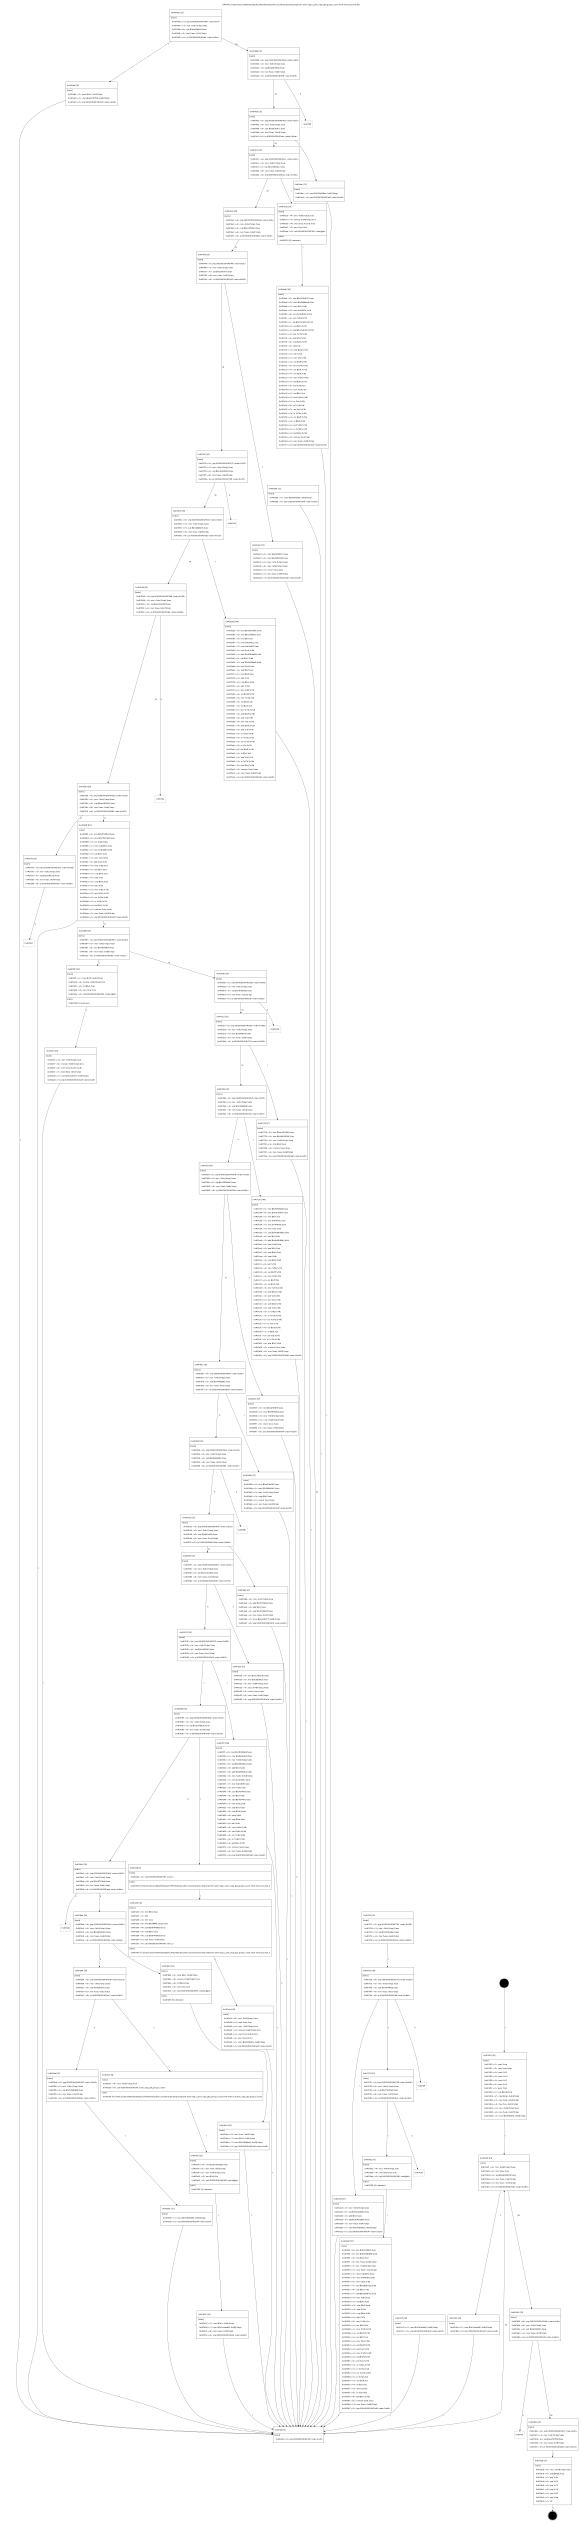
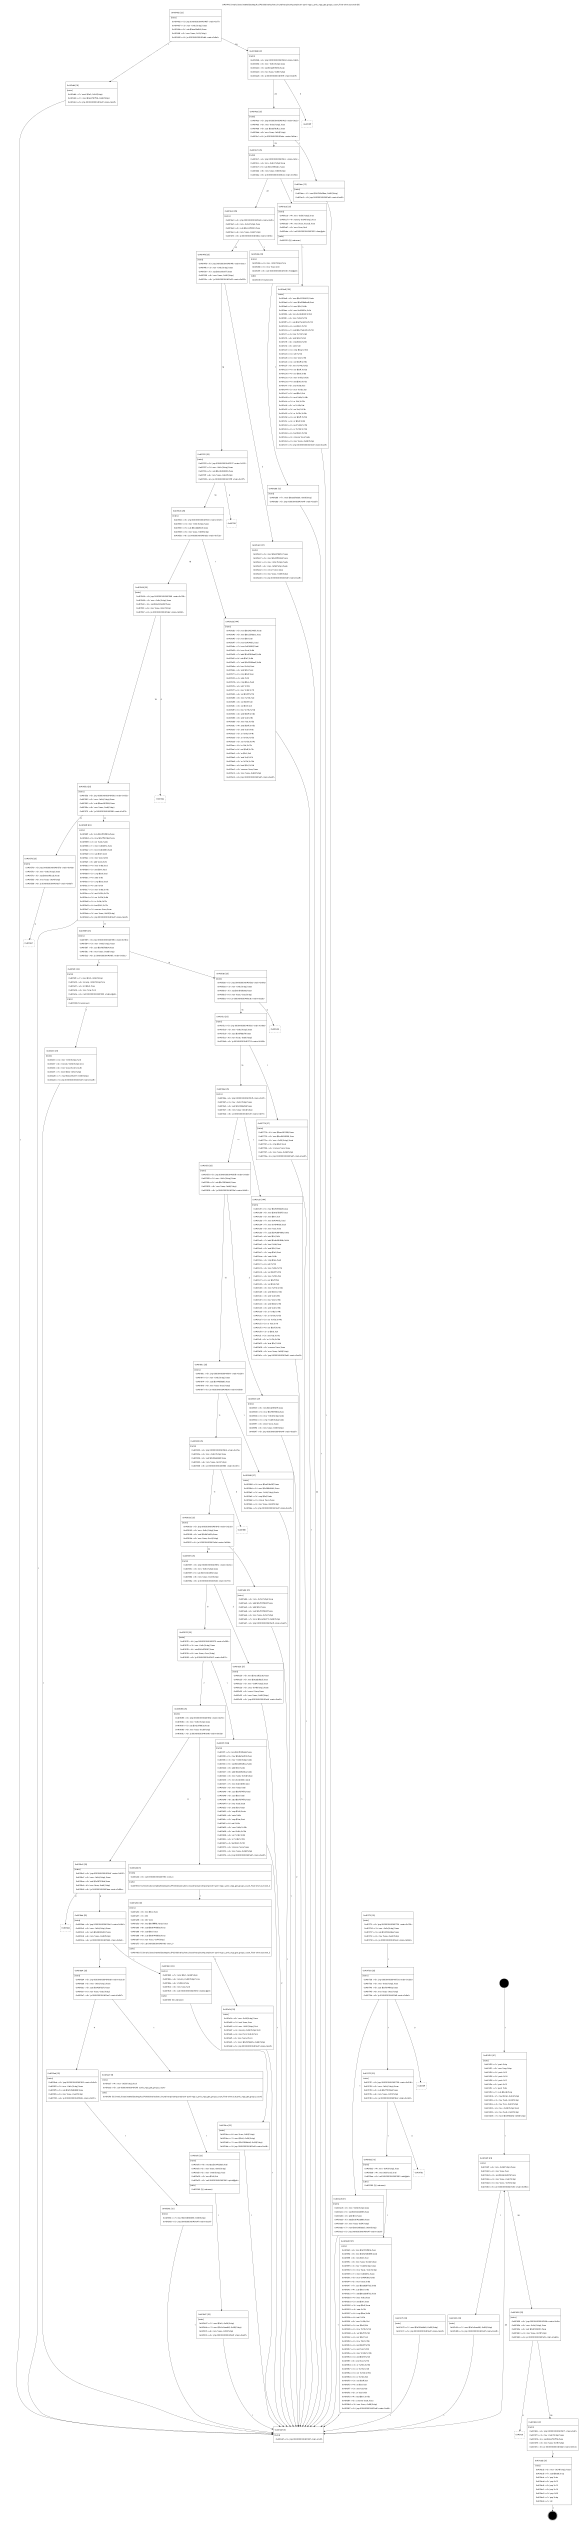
node "0x401d8a [12]": added
